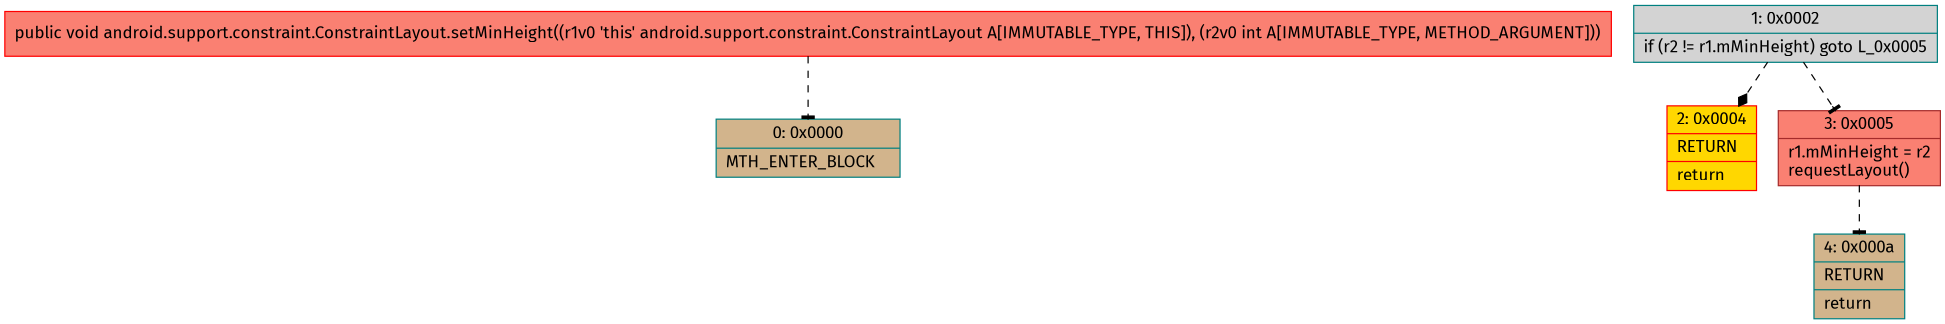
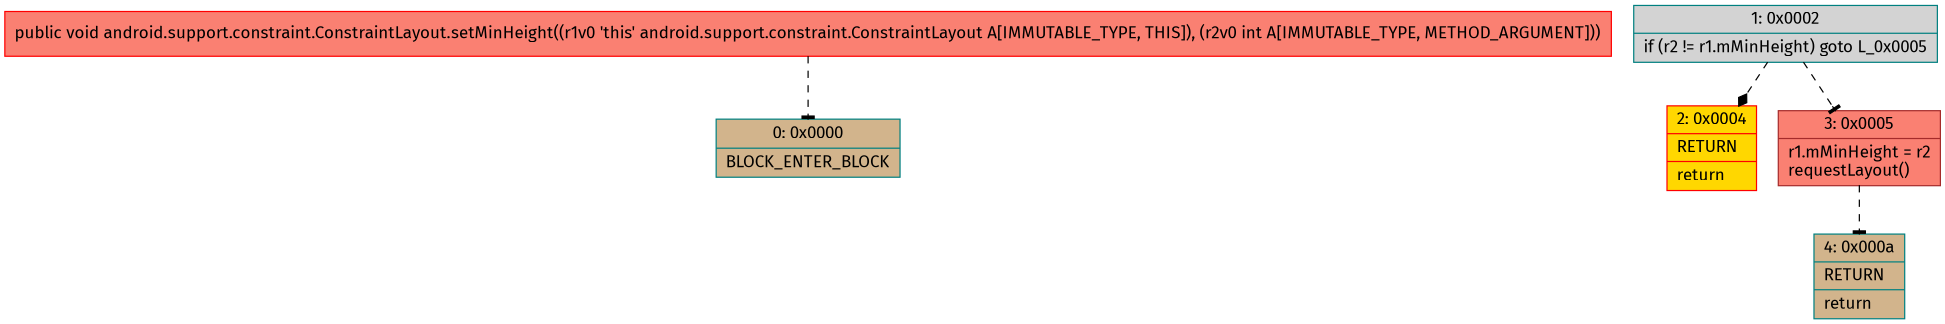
node "0: 0x0000": text "MTH_ENTER_BLOCK" -> "BLOCK_ENTER_BLOCK"
